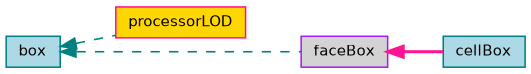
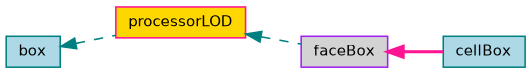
edge "faceBox" -> "box": now "faceBox" -> "processorLOD"
